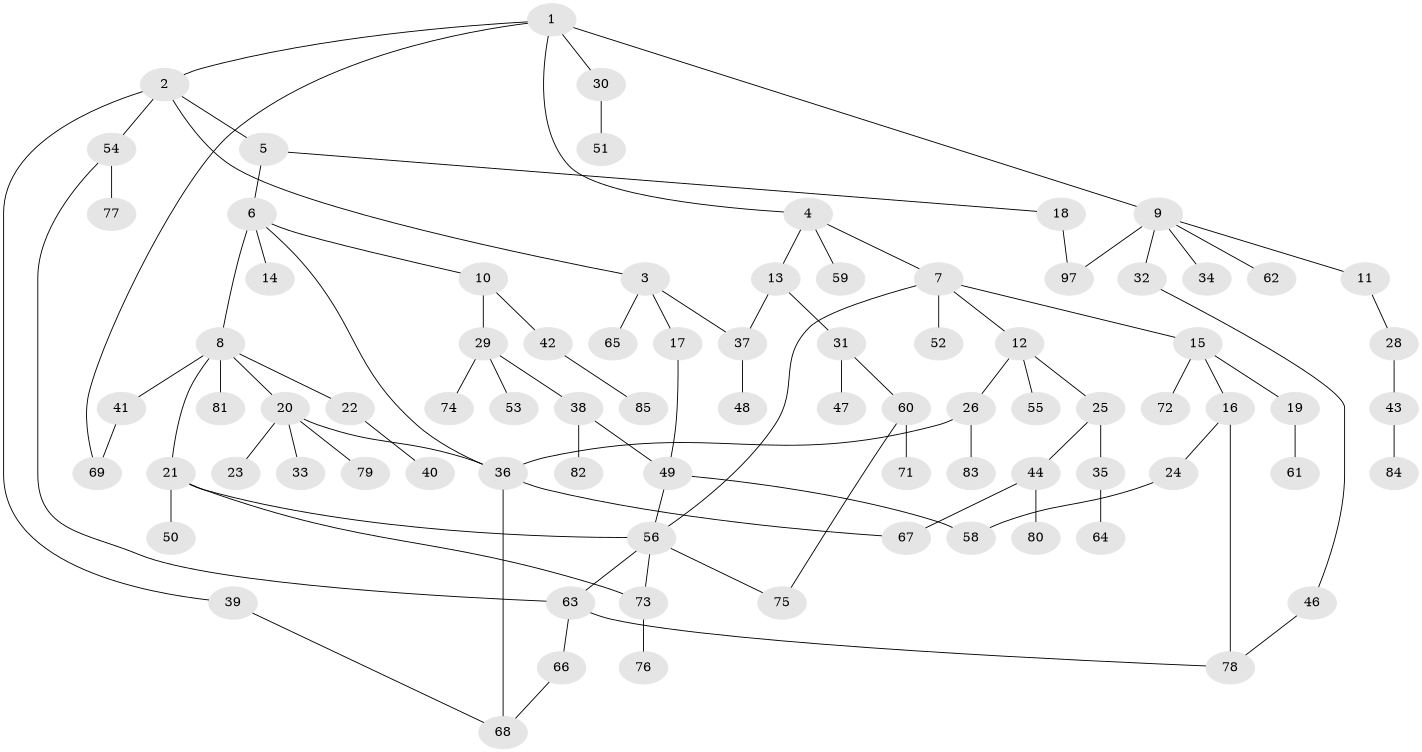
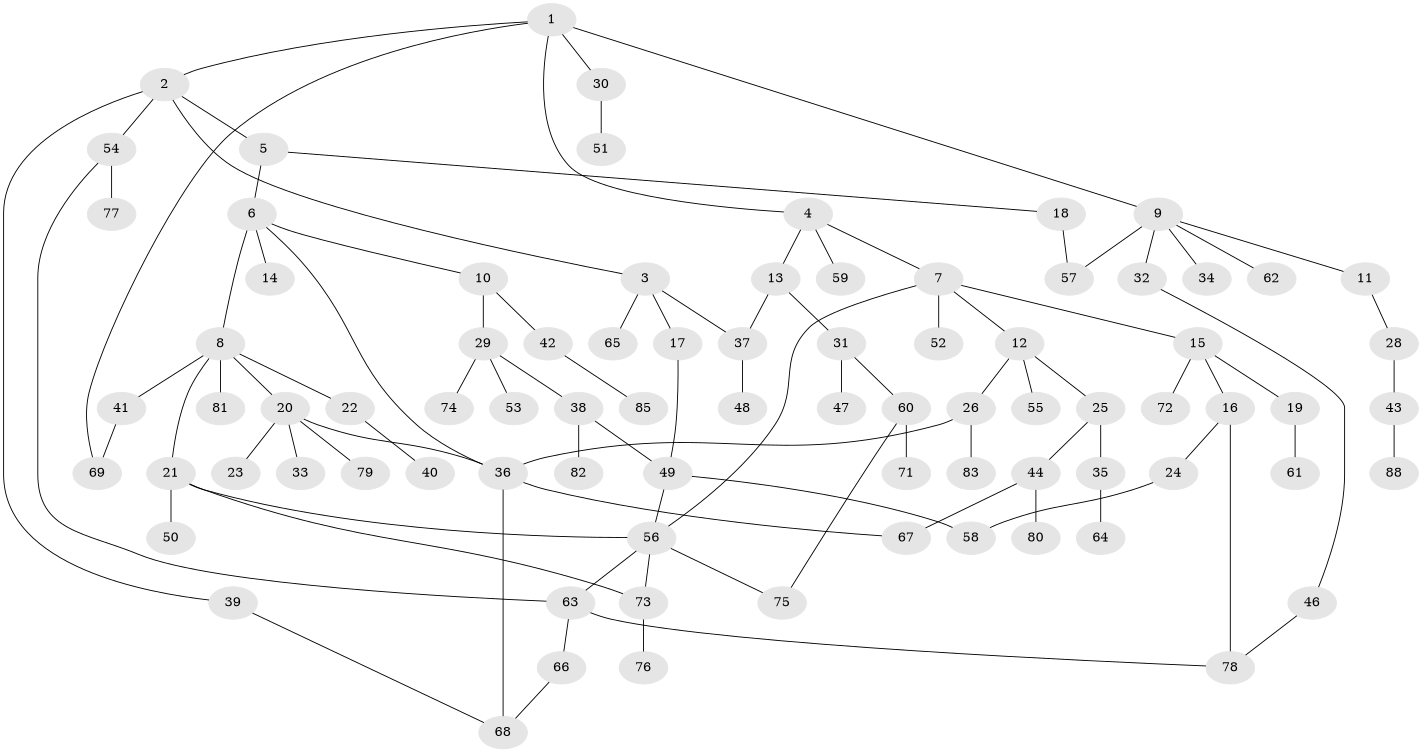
node "97": label "97" -> "57"
node "84": label "84" -> "88"
